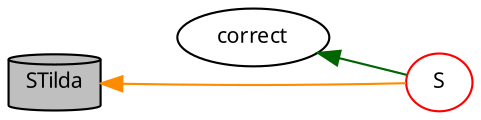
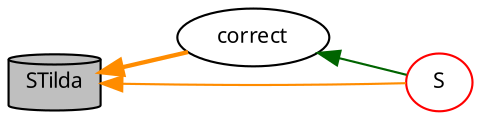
edge "correct" -> "STilda": added
